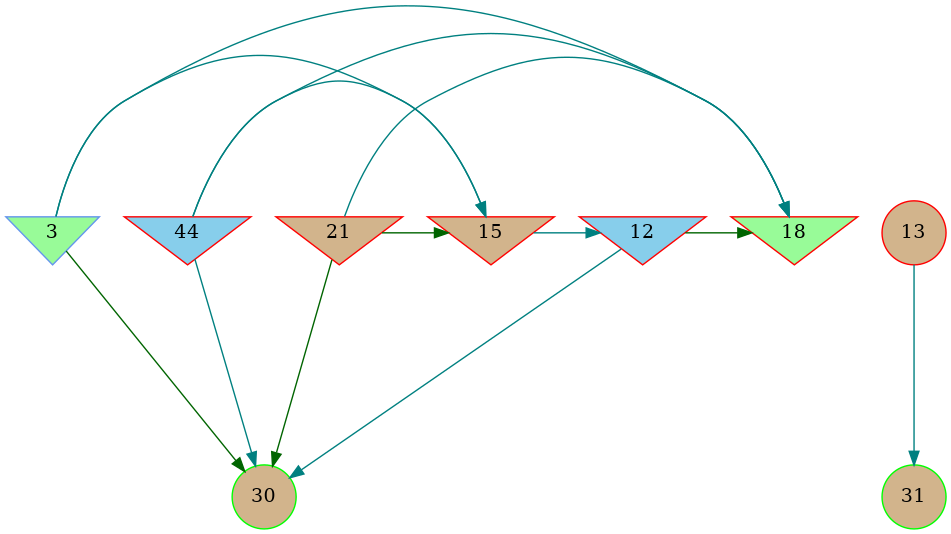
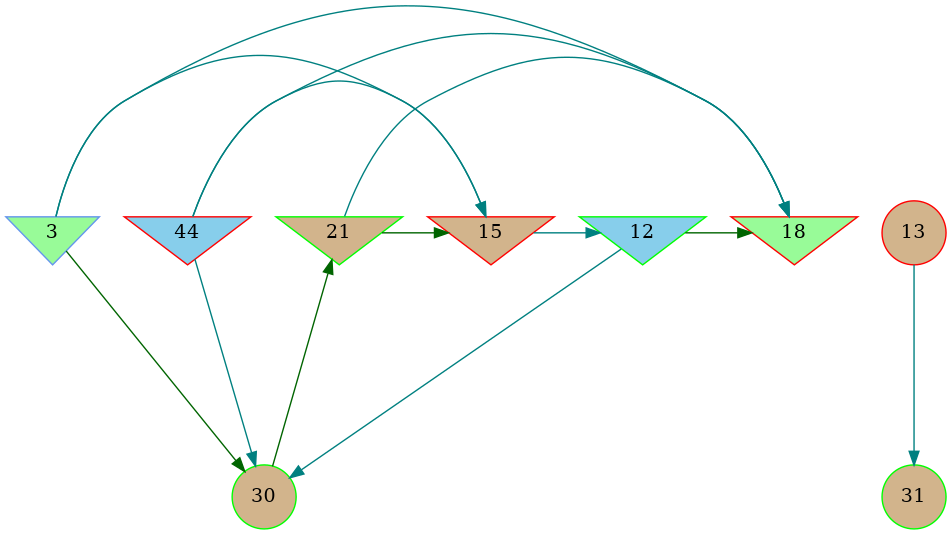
node "21": color red -> green
node "12": color red -> green
edge "21" -> "30": reversed
